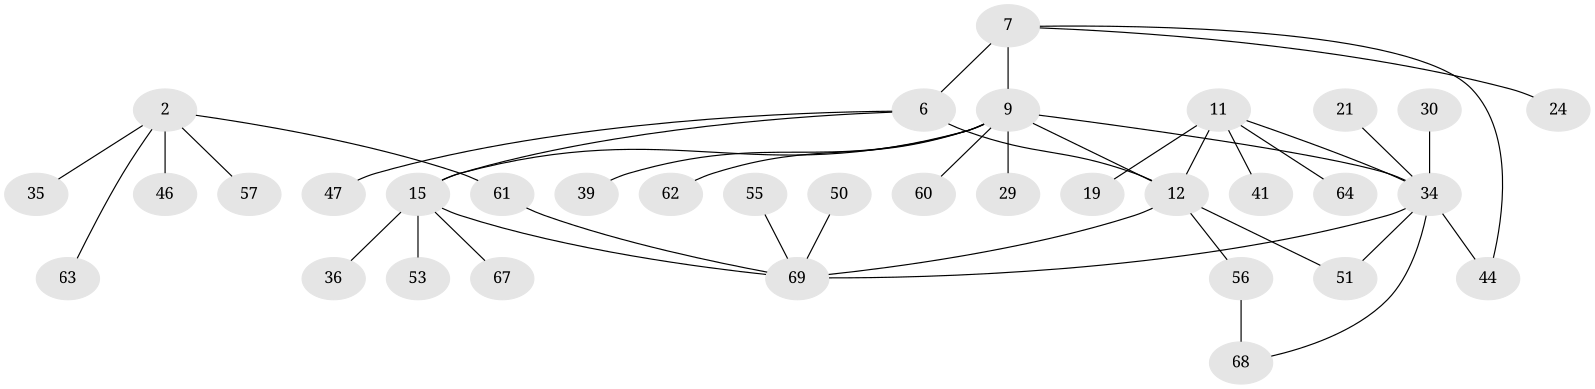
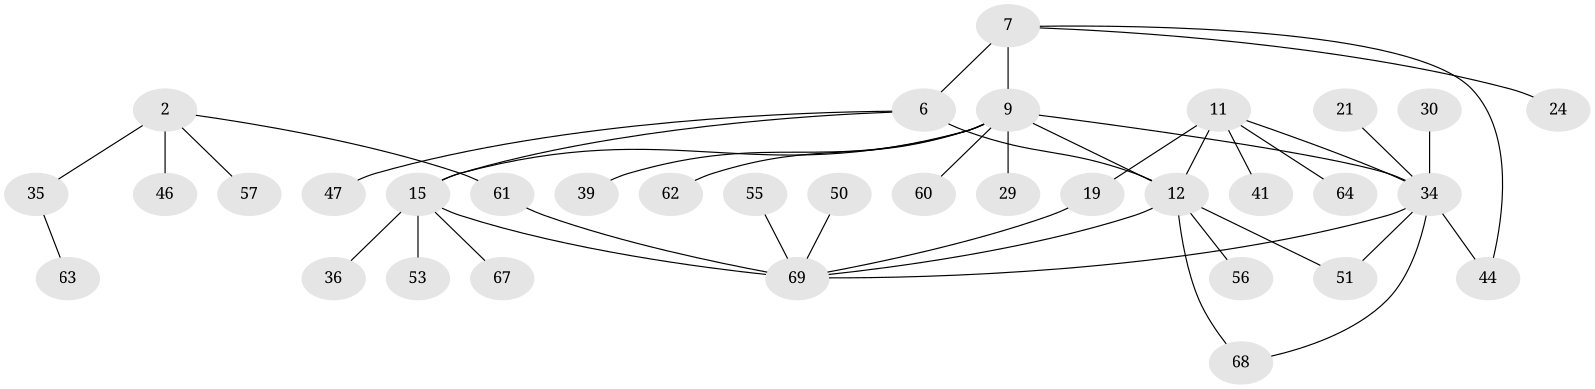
edge "2" -- "63": now "35" -- "63"
edge "19" -- "69": added
edge "56" -- "68": now "12" -- "68"
